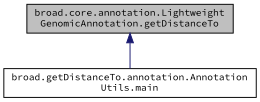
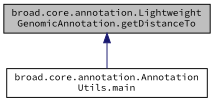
node "broad.getDistanceTo.annotation.Annotation Utils.main": label "broad.getDistanceTo.annotation.Annotation Utils.main" -> "broad.core.annotation.Annotation Utils.main"
